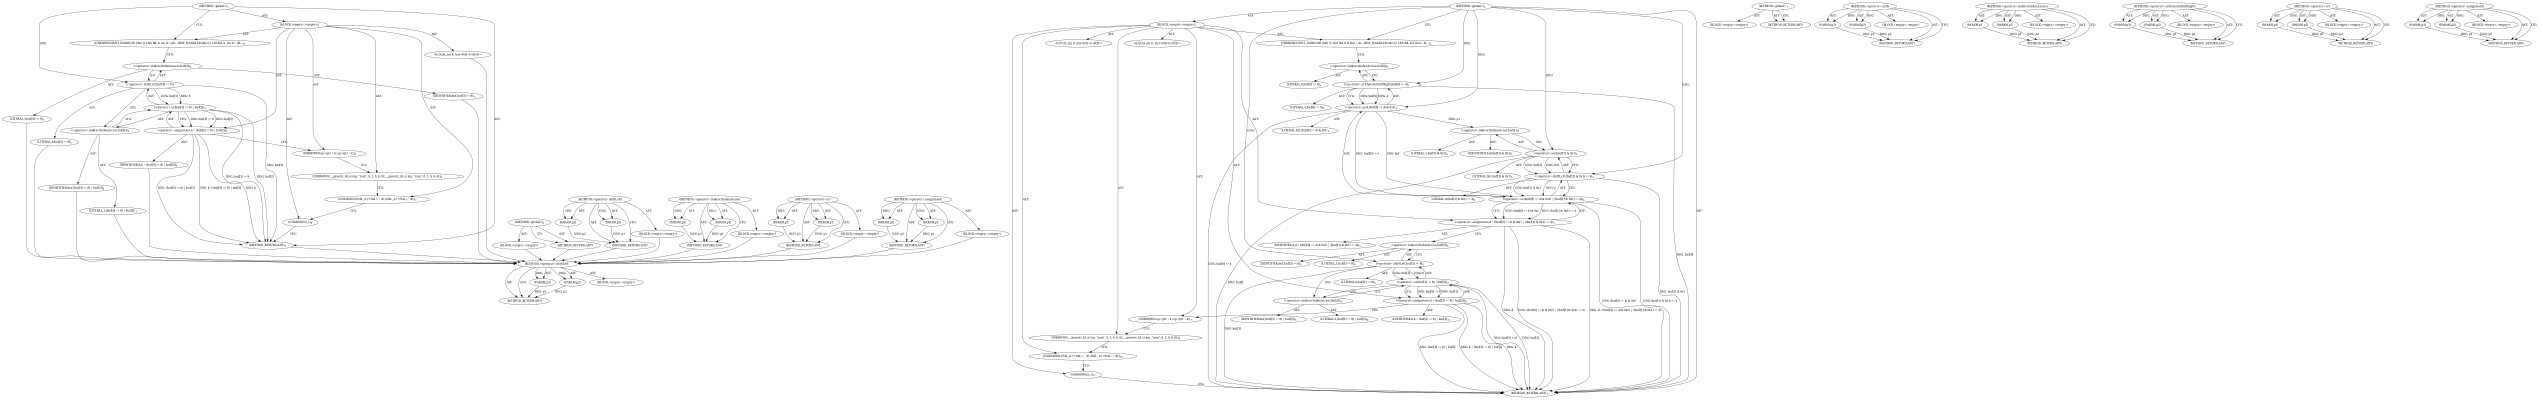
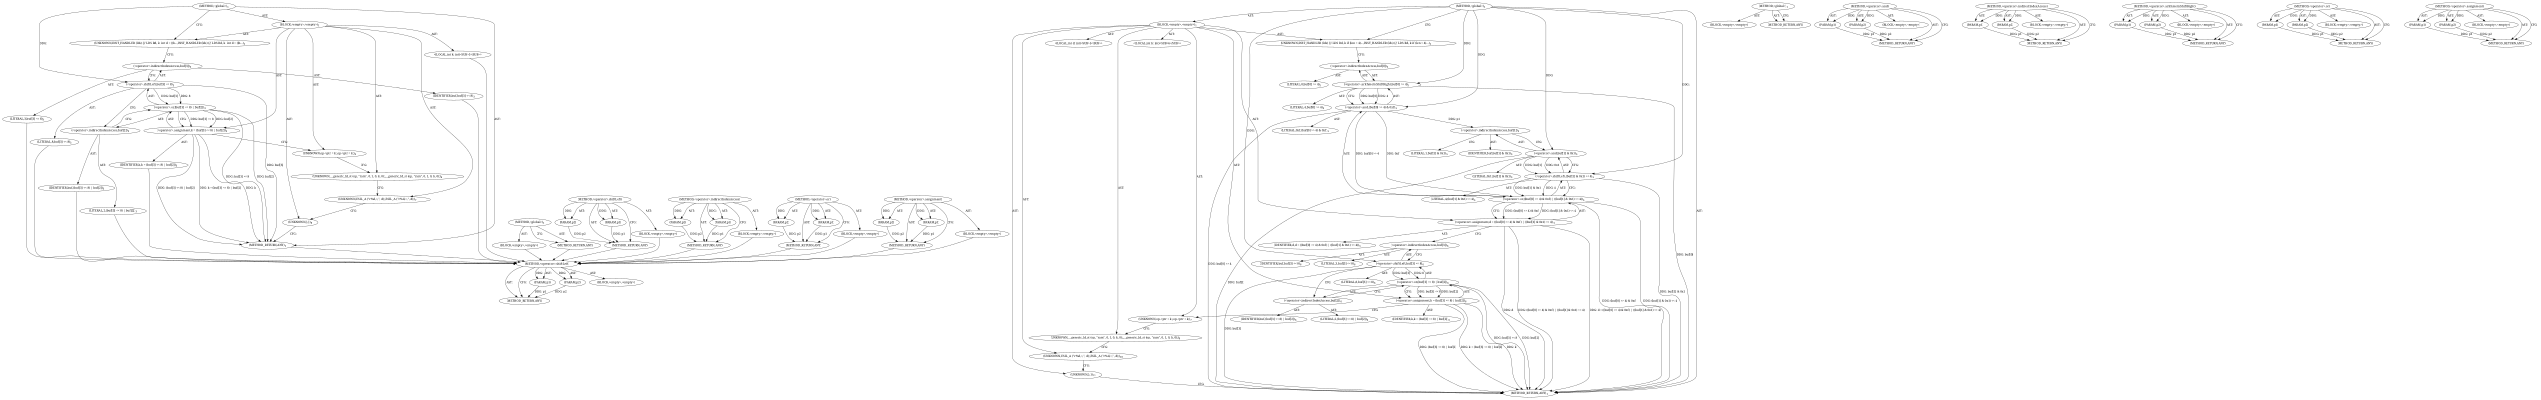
edge "(<operator>.indirectIndexAccess,buf[0])" -> "(<operator>.arithmeticShiftRight,buf[0] >> 4)": label "CFG: " -> "AST: "
edge "(<operator>.indirectIndexAccess,buf[1])" -> "(LITERAL,1,buf[1] & 0x1)": label "AST: " -> "CFG: "
